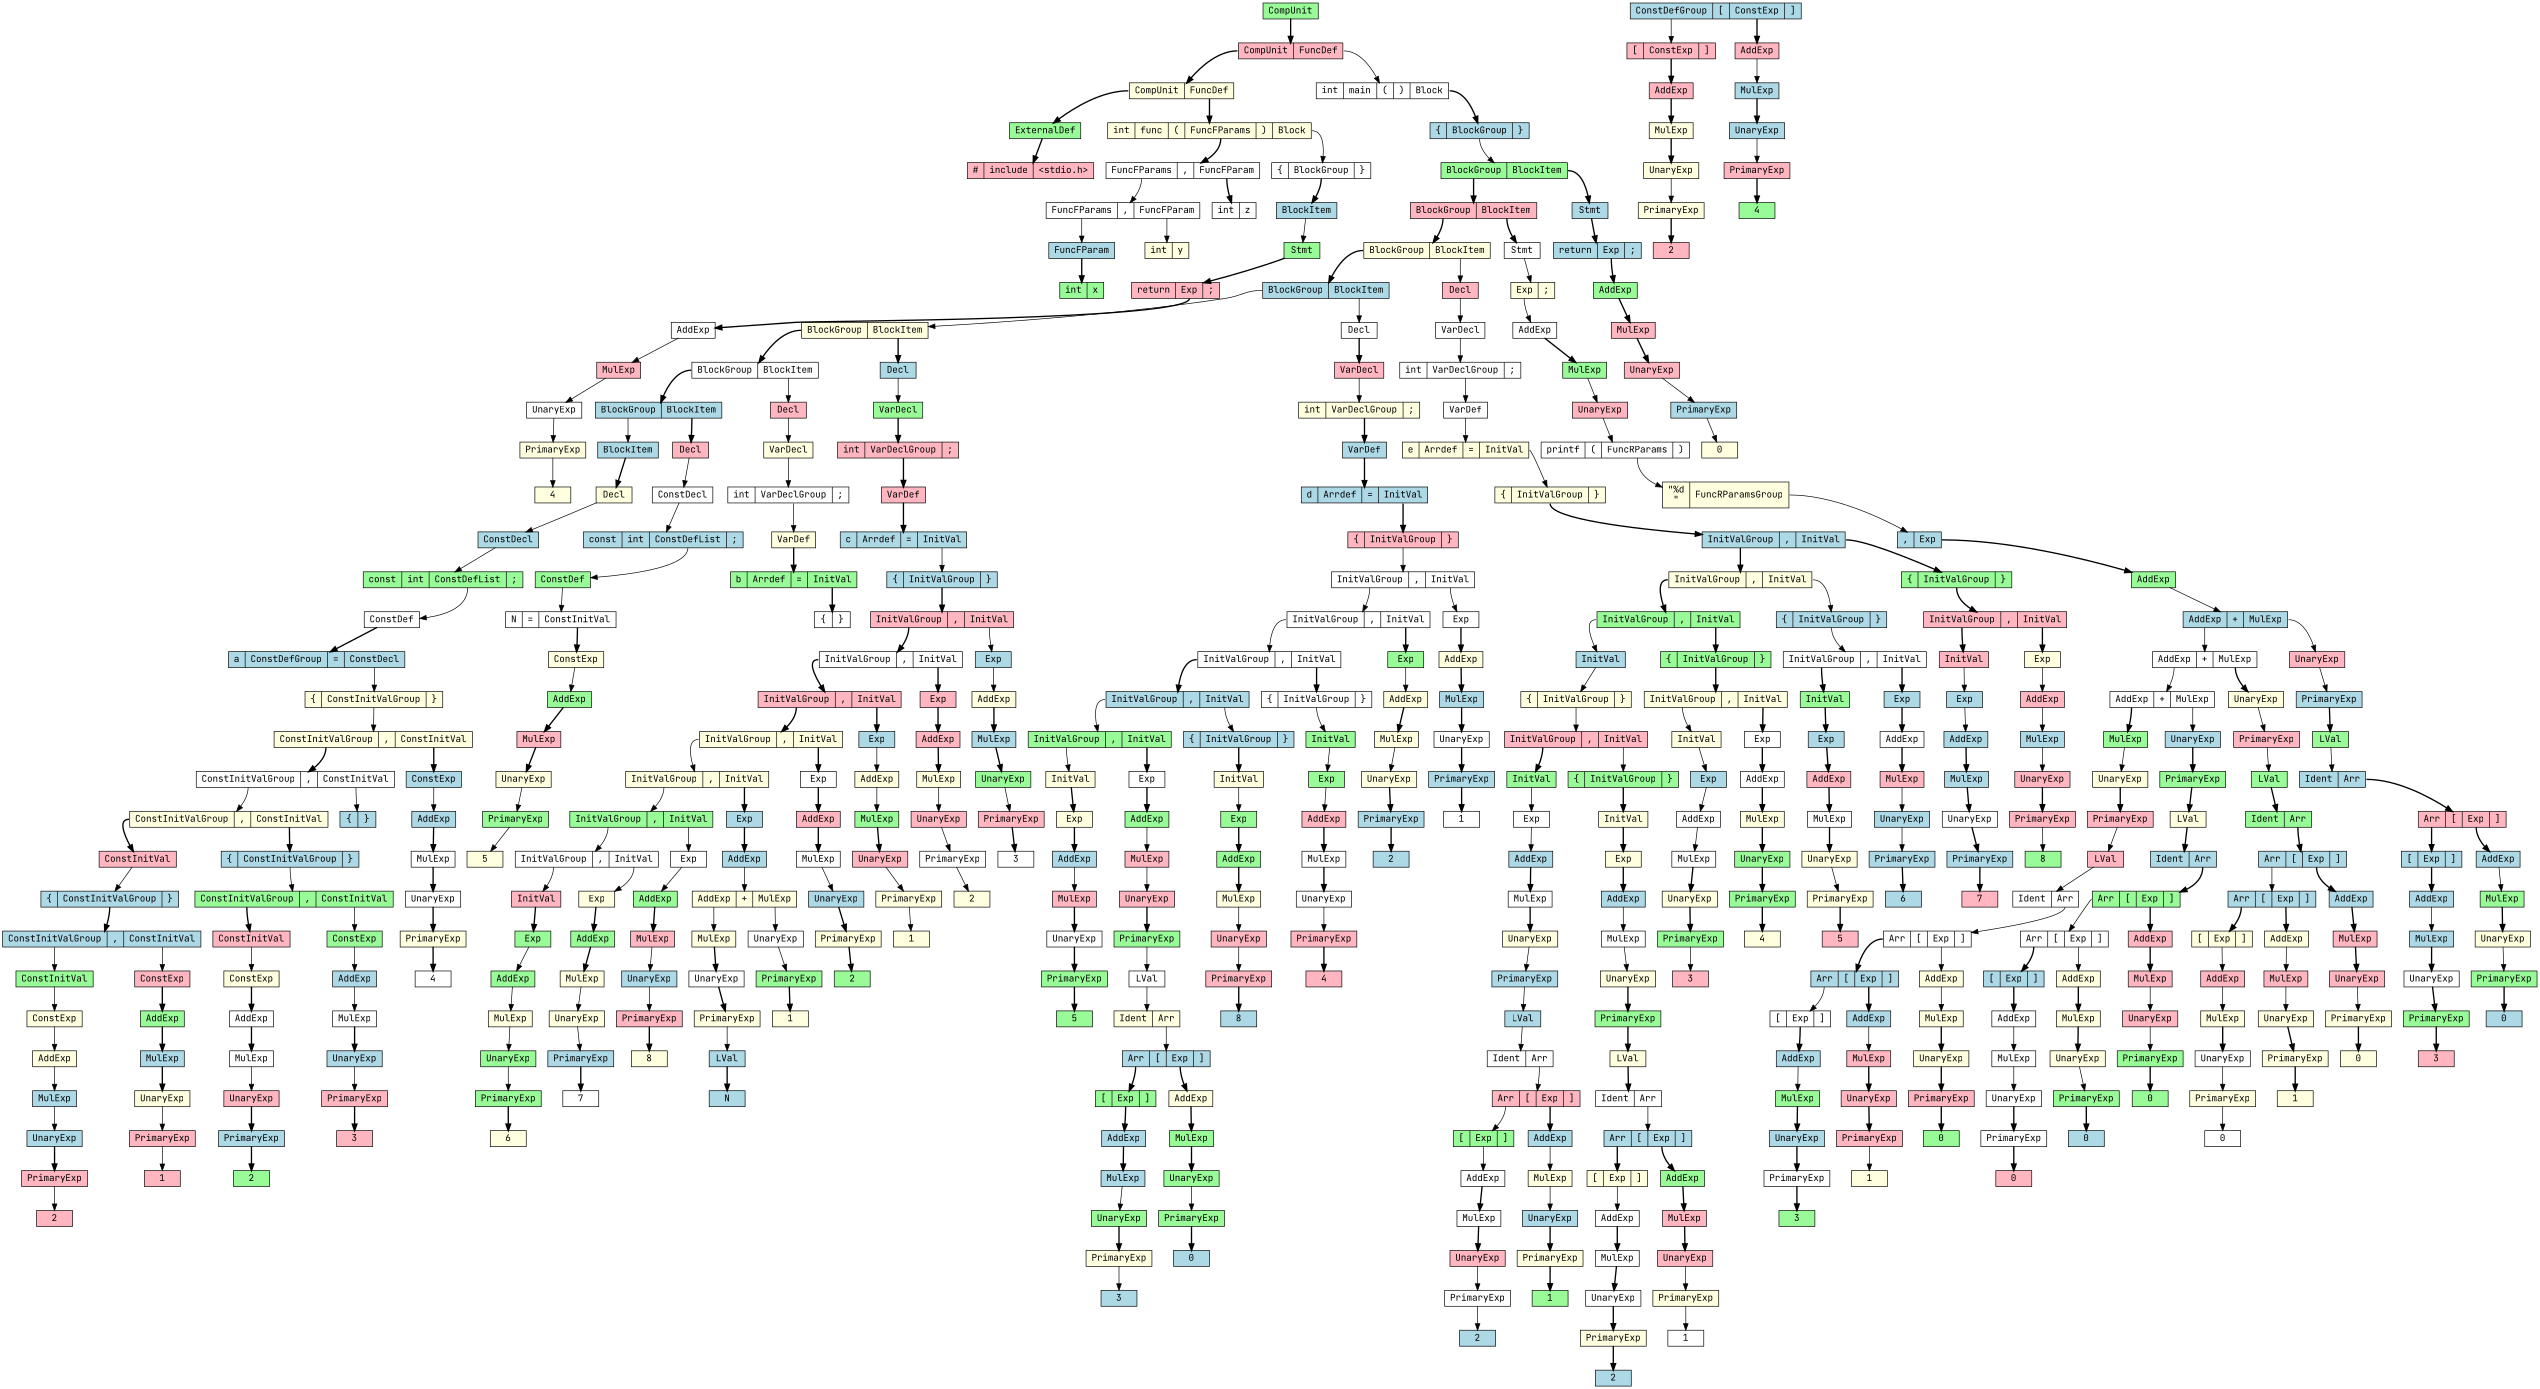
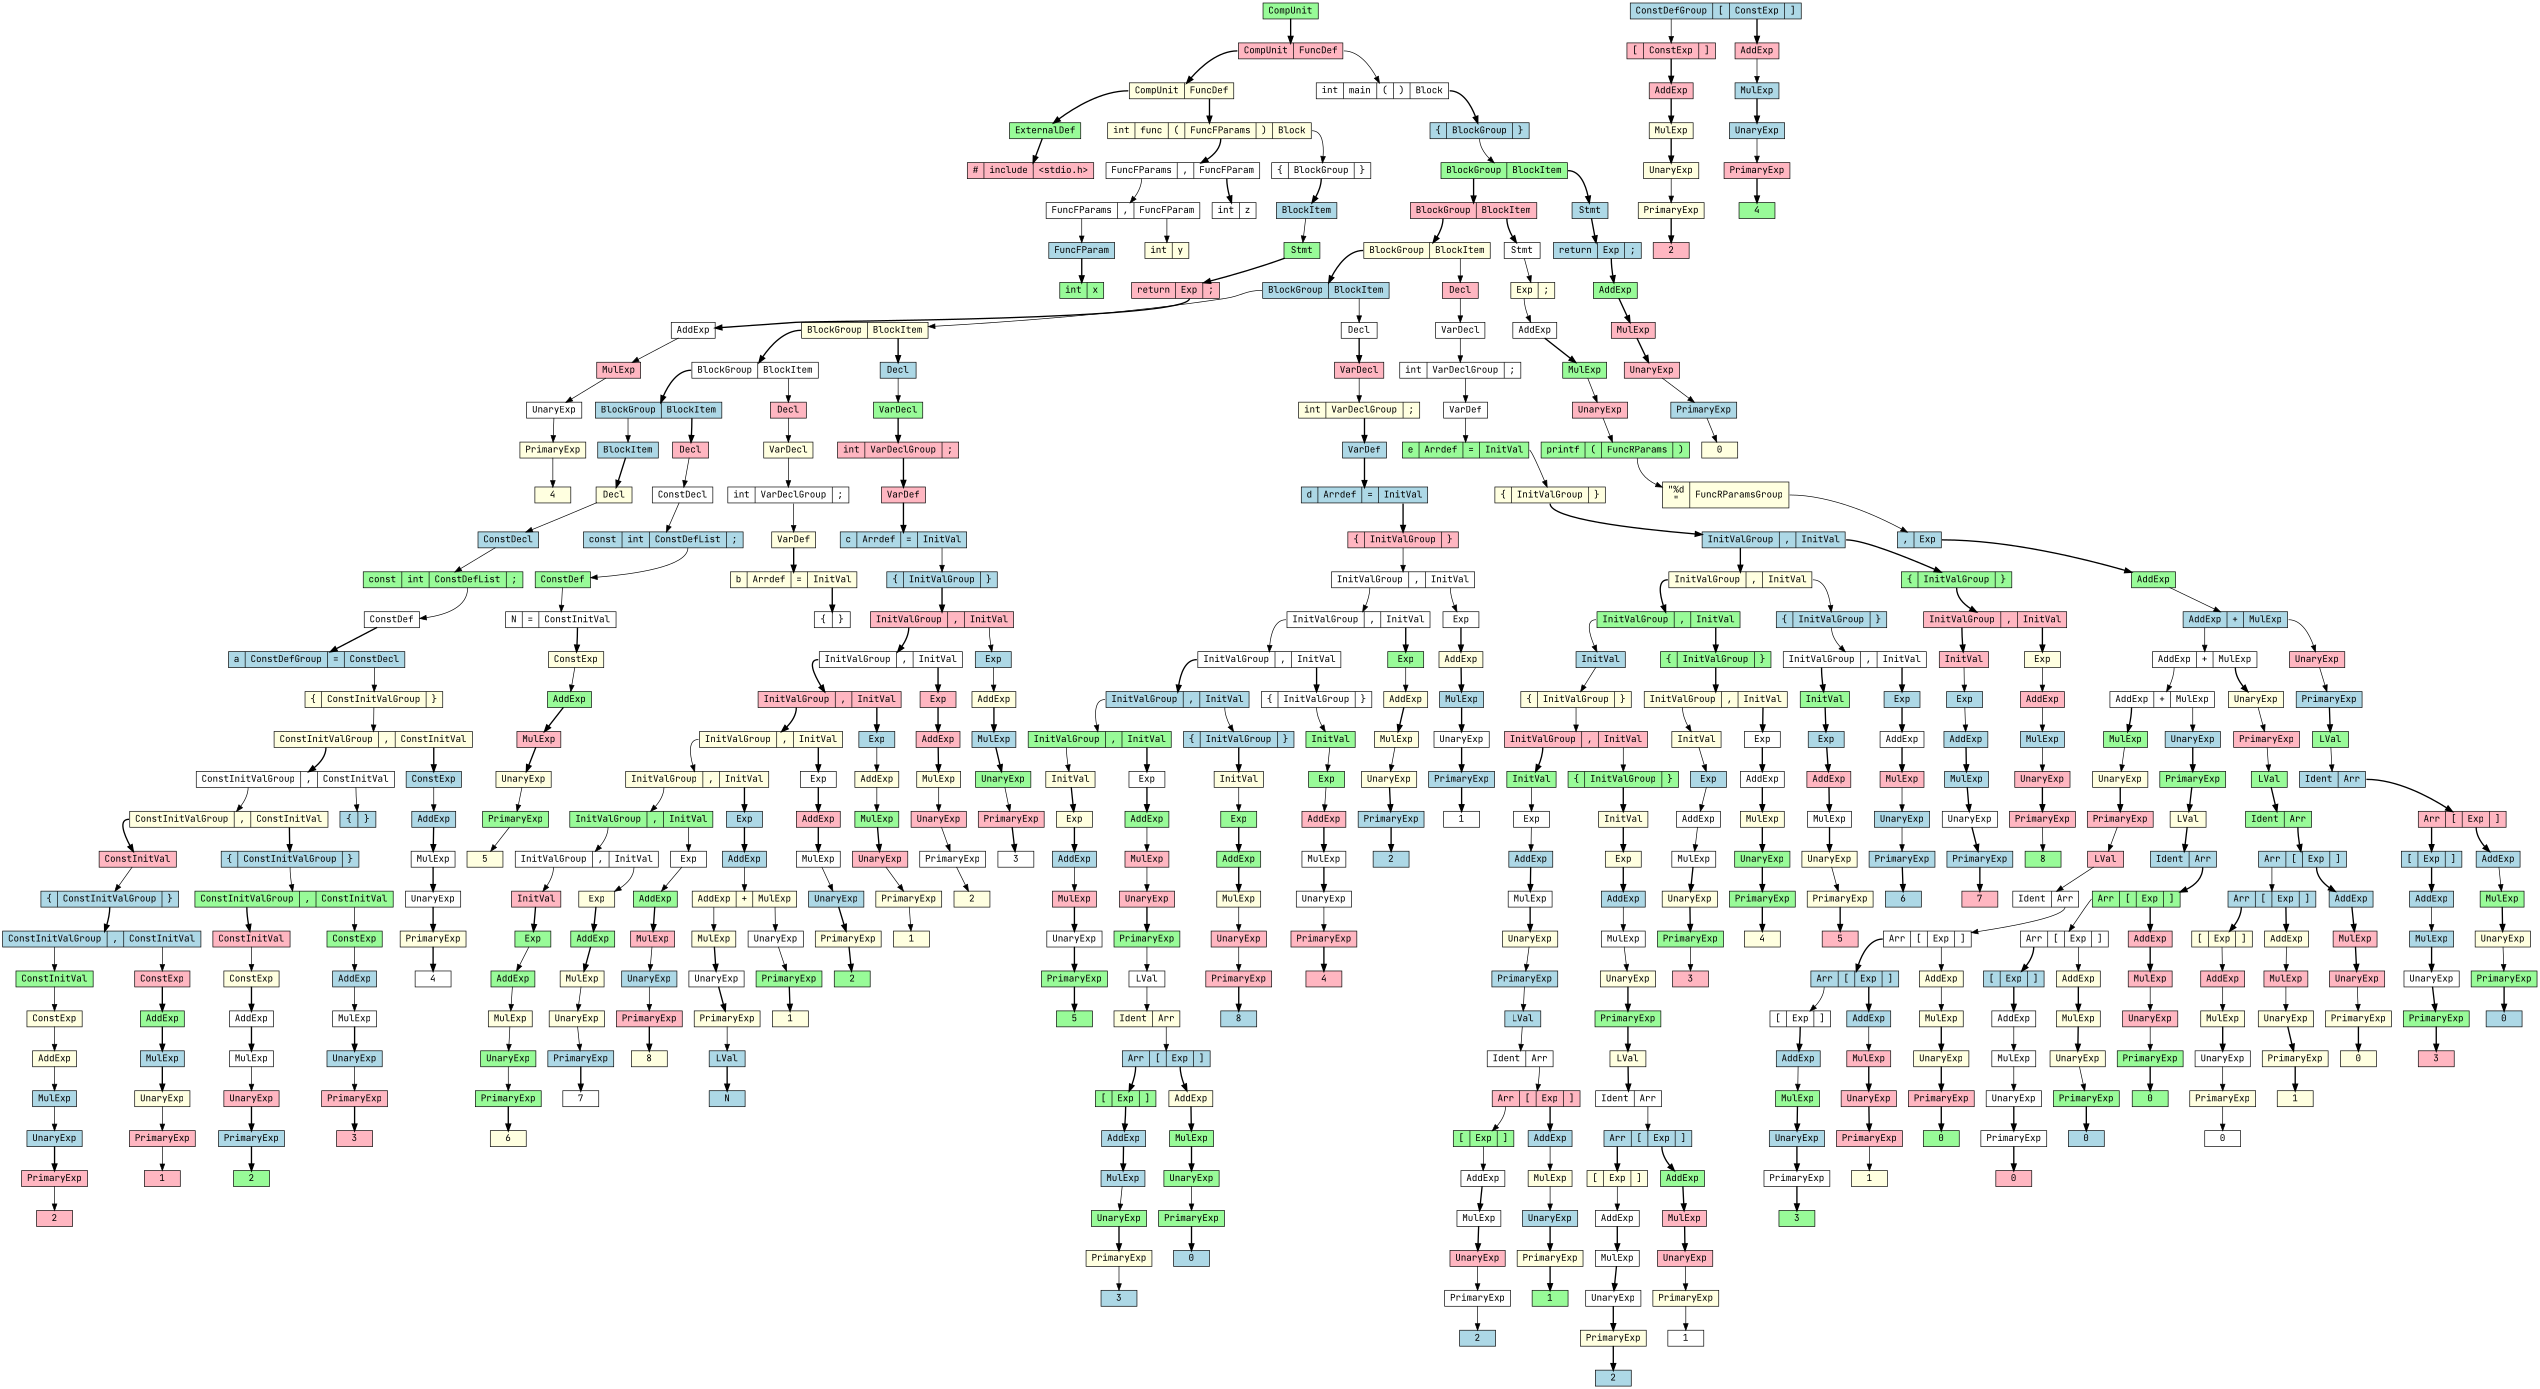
node "e": fillcolor lightyellow -> palegreen
node "printf": fillcolor white -> palegreen
node "b": fillcolor palegreen -> lightyellow
